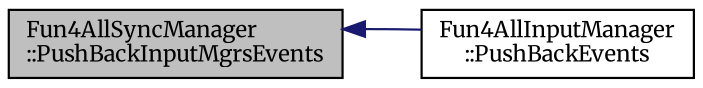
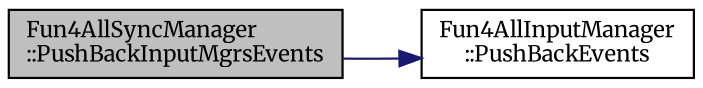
edge "Fun4AllInputManager ::PushBackEvents" -> "Fun4AllSyncManager ::PushBackInputMgrsEvents": reversed
